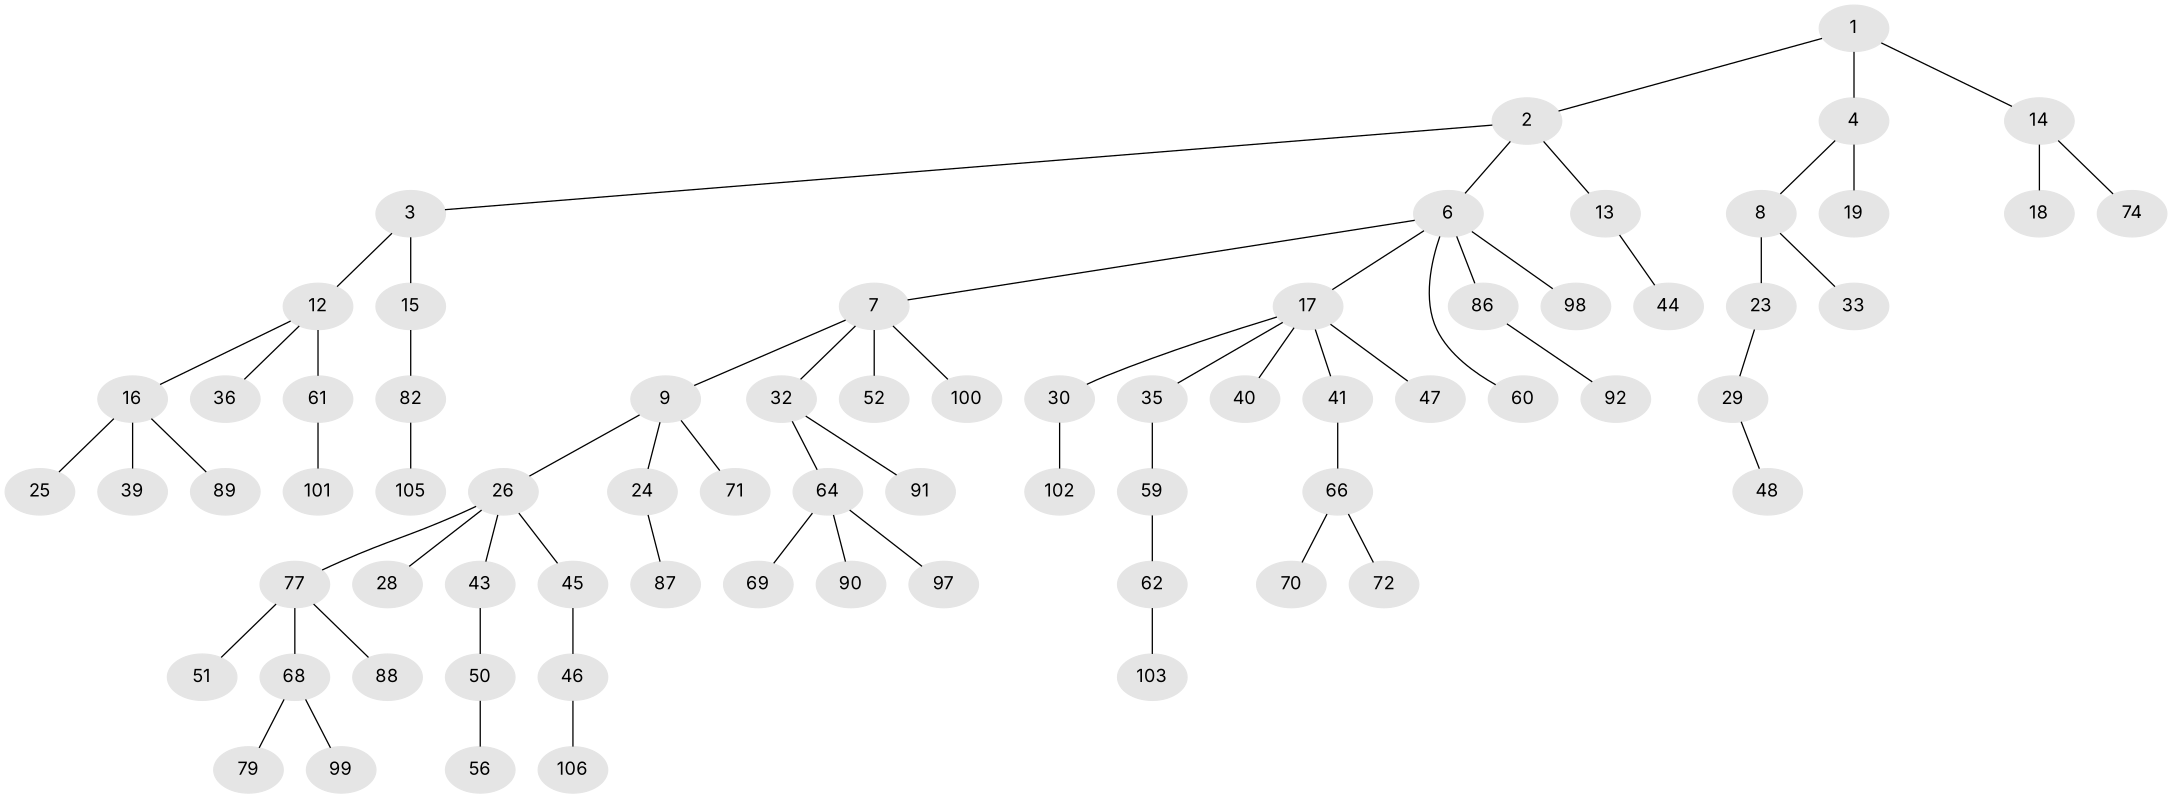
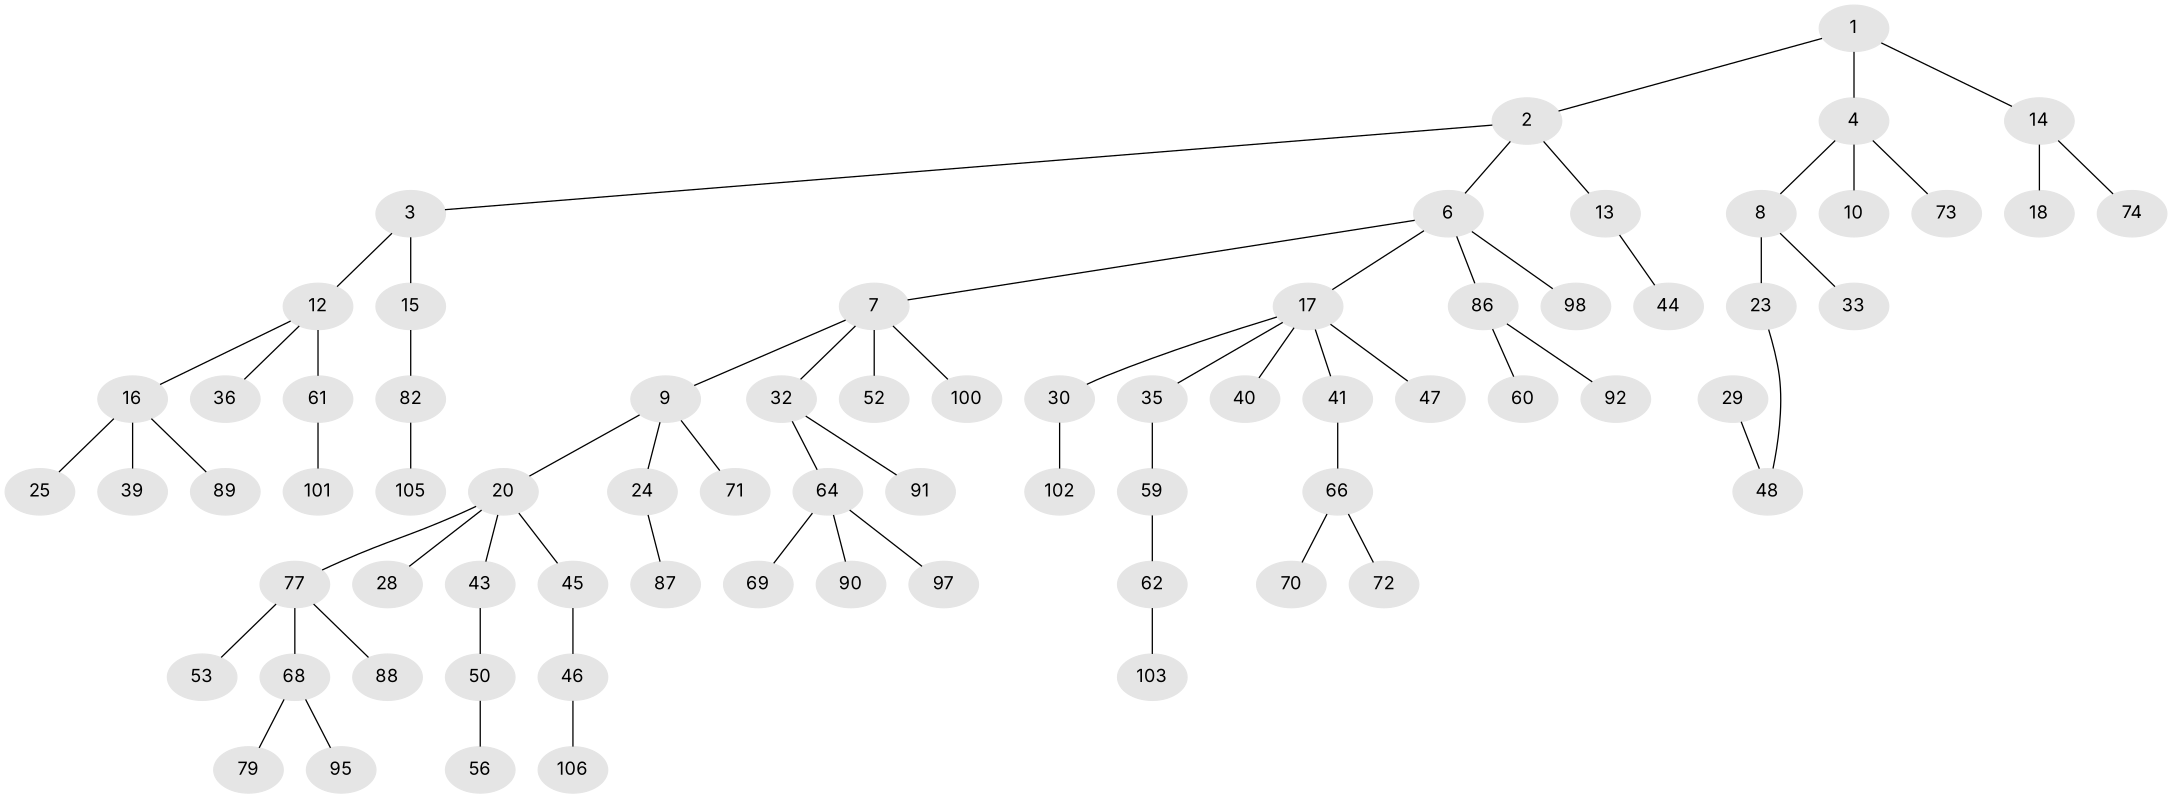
node "19": label "19" -> "10"
node "73": added
edge "6" -- "60": now "86" -- "60"
edge "23" -- "29": now "23" -- "48"
node "26": label "26" -> "20"
node "51": label "51" -> "53"
node "99": label "99" -> "95"
